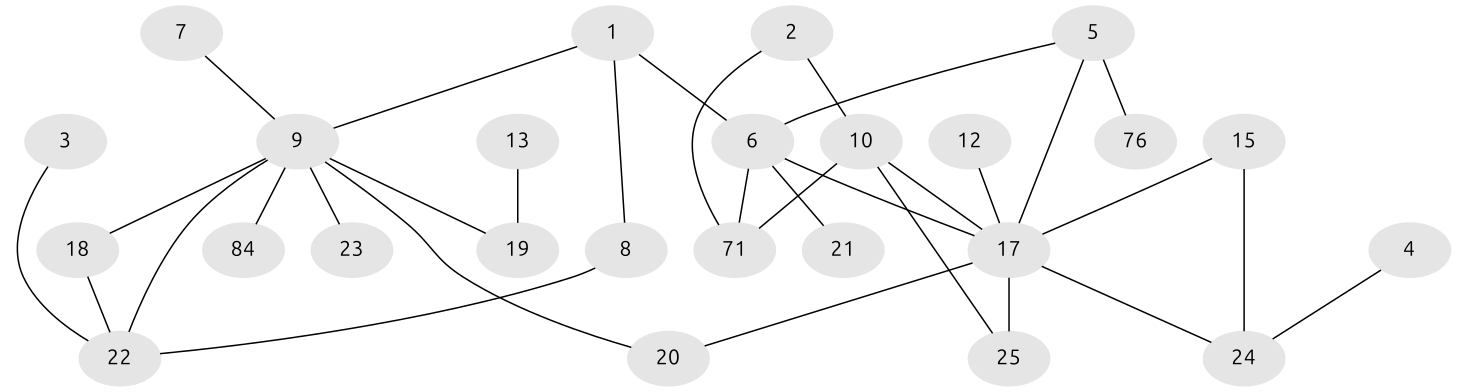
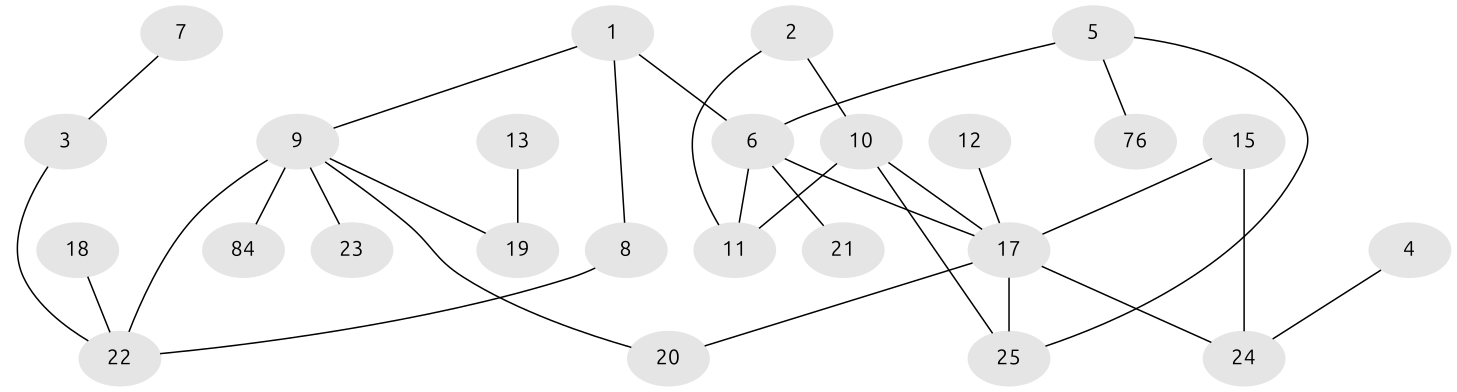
edge "7" -- "9": now "7" -- "3"
edge "5" -- "17": now "5" -- "25"
edge "9" -- "18": removed
node "71": label "71" -> "11"
